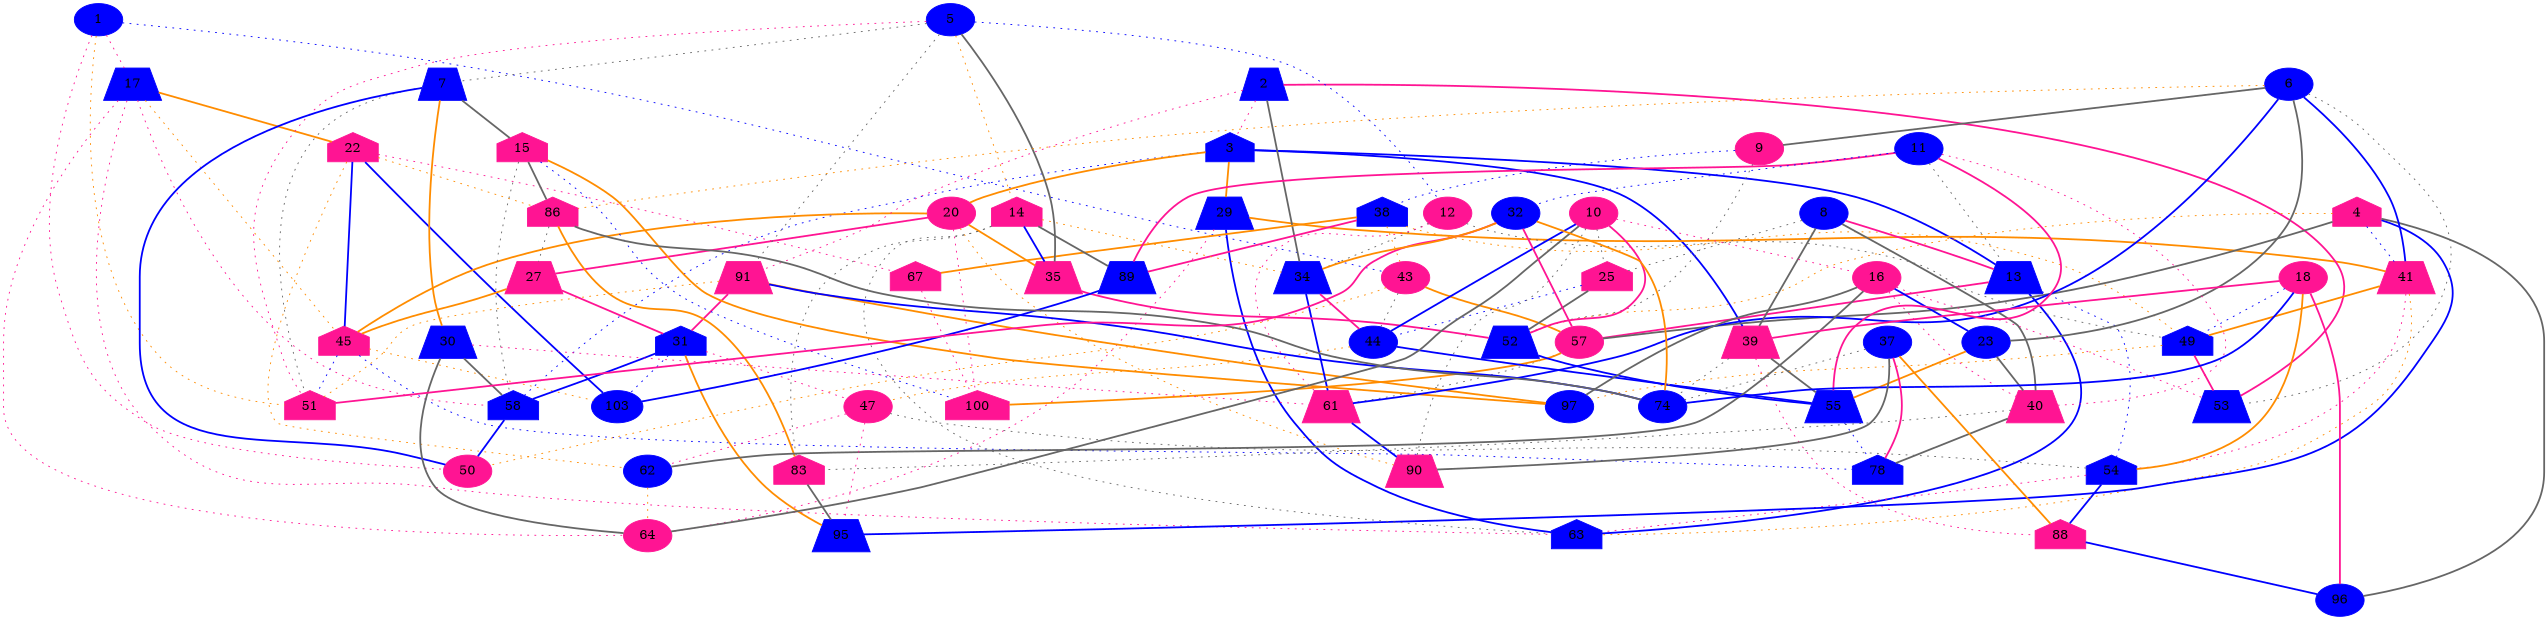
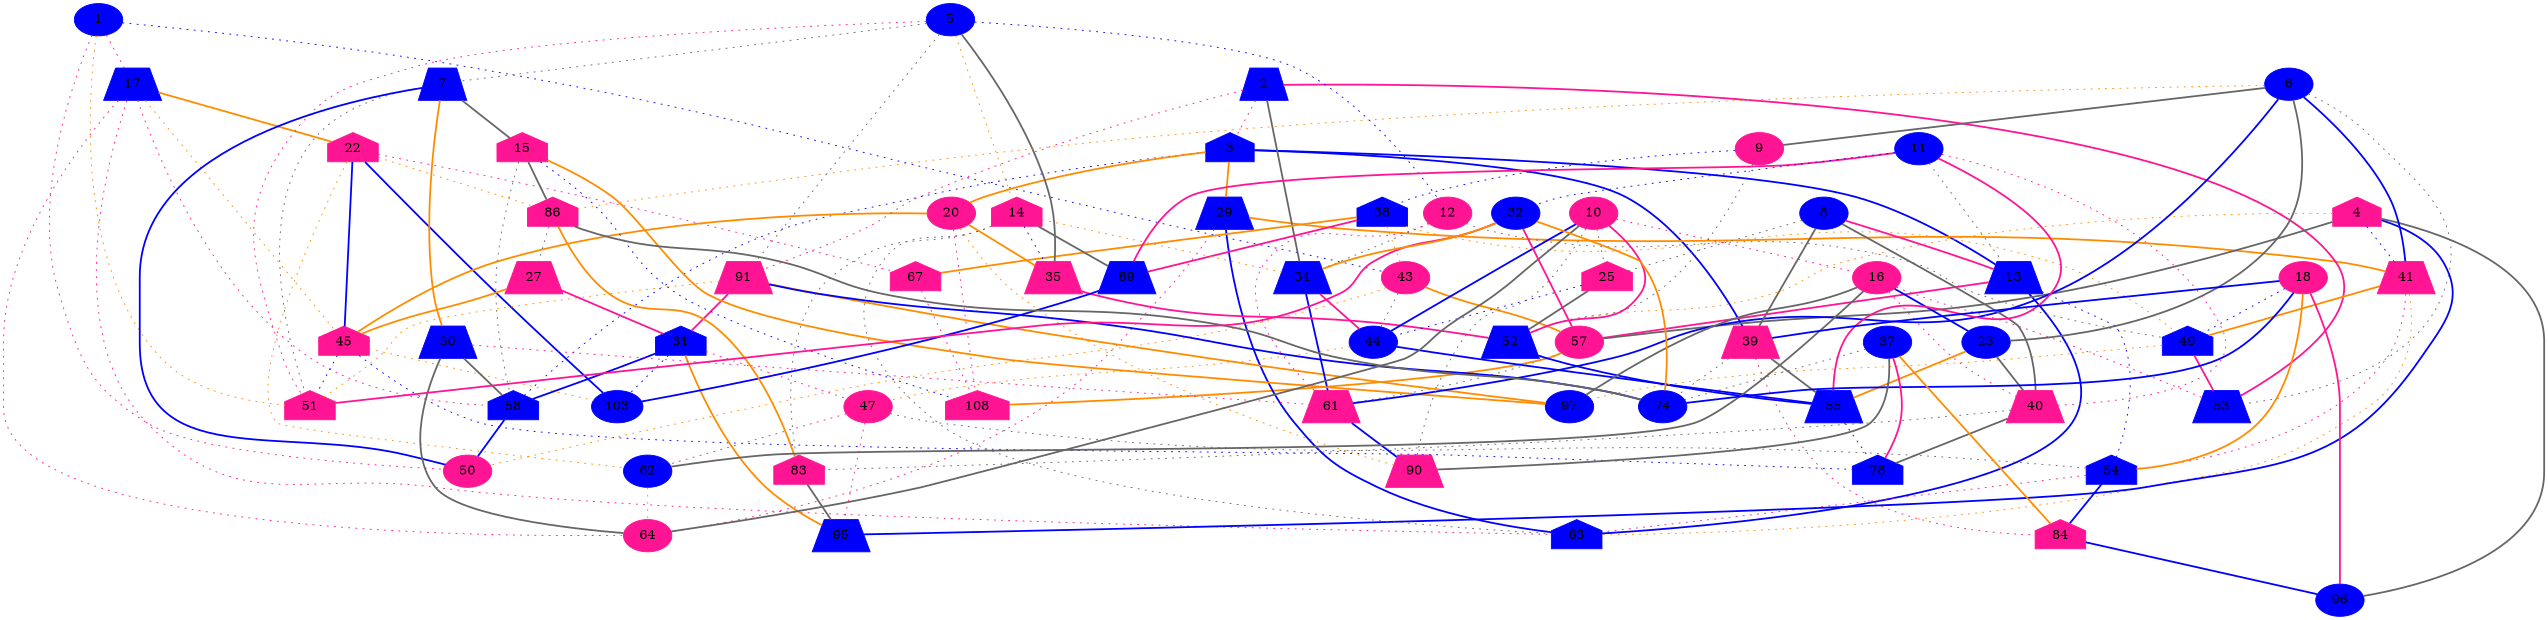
edge "20" -- "27": removed
edge "14" -- "35": style bold -> dotted
edge "18" -- "39": color deeppink -> blue
node "100": label "100" -> "108"
node "88": label "88" -> "84"
